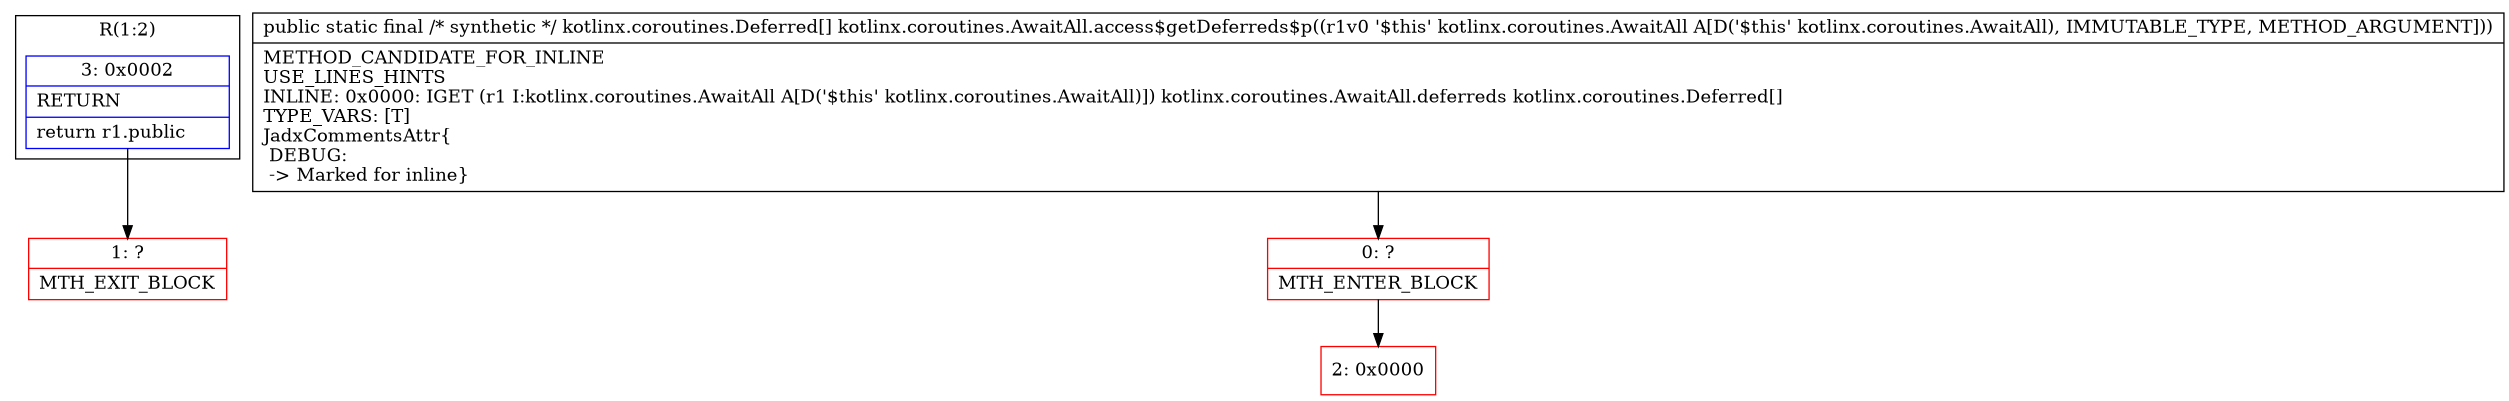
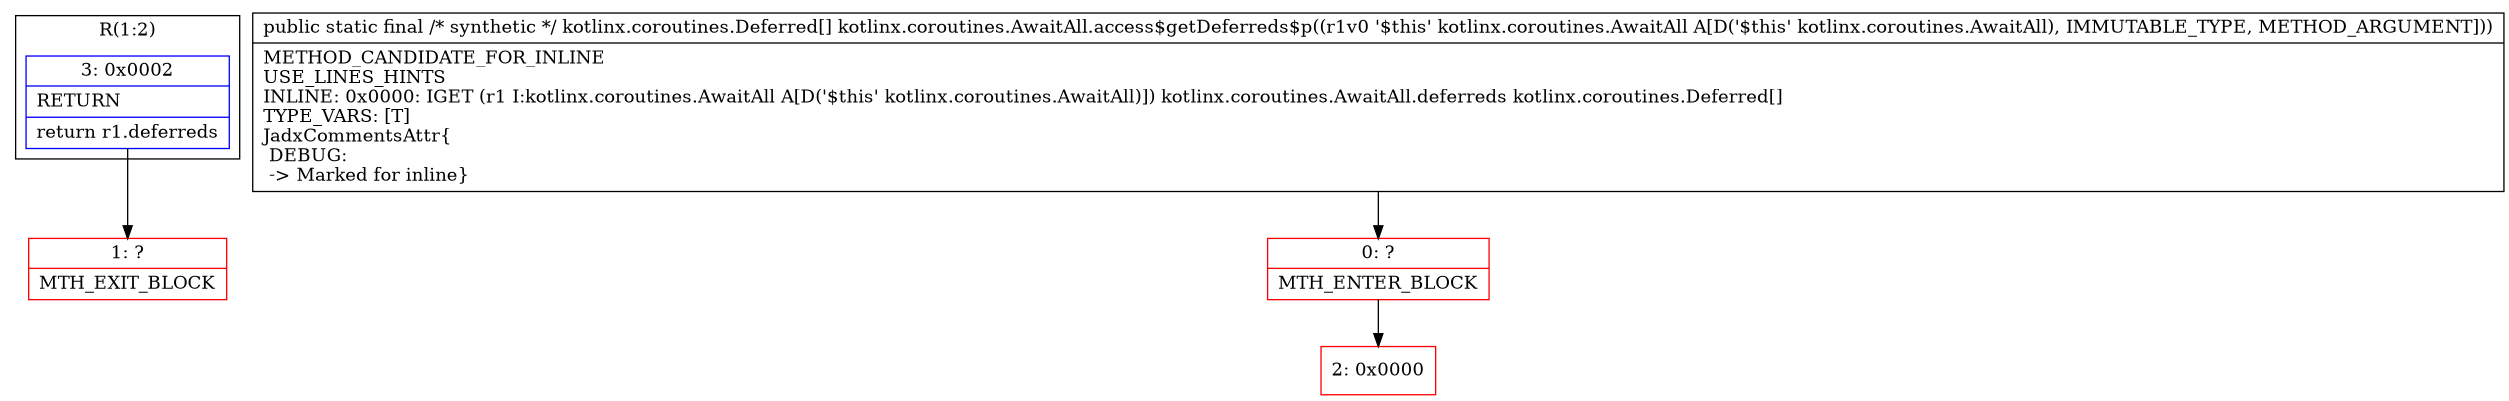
node "3: 0x0002": text "return r1.public" -> "return r1.deferreds"
